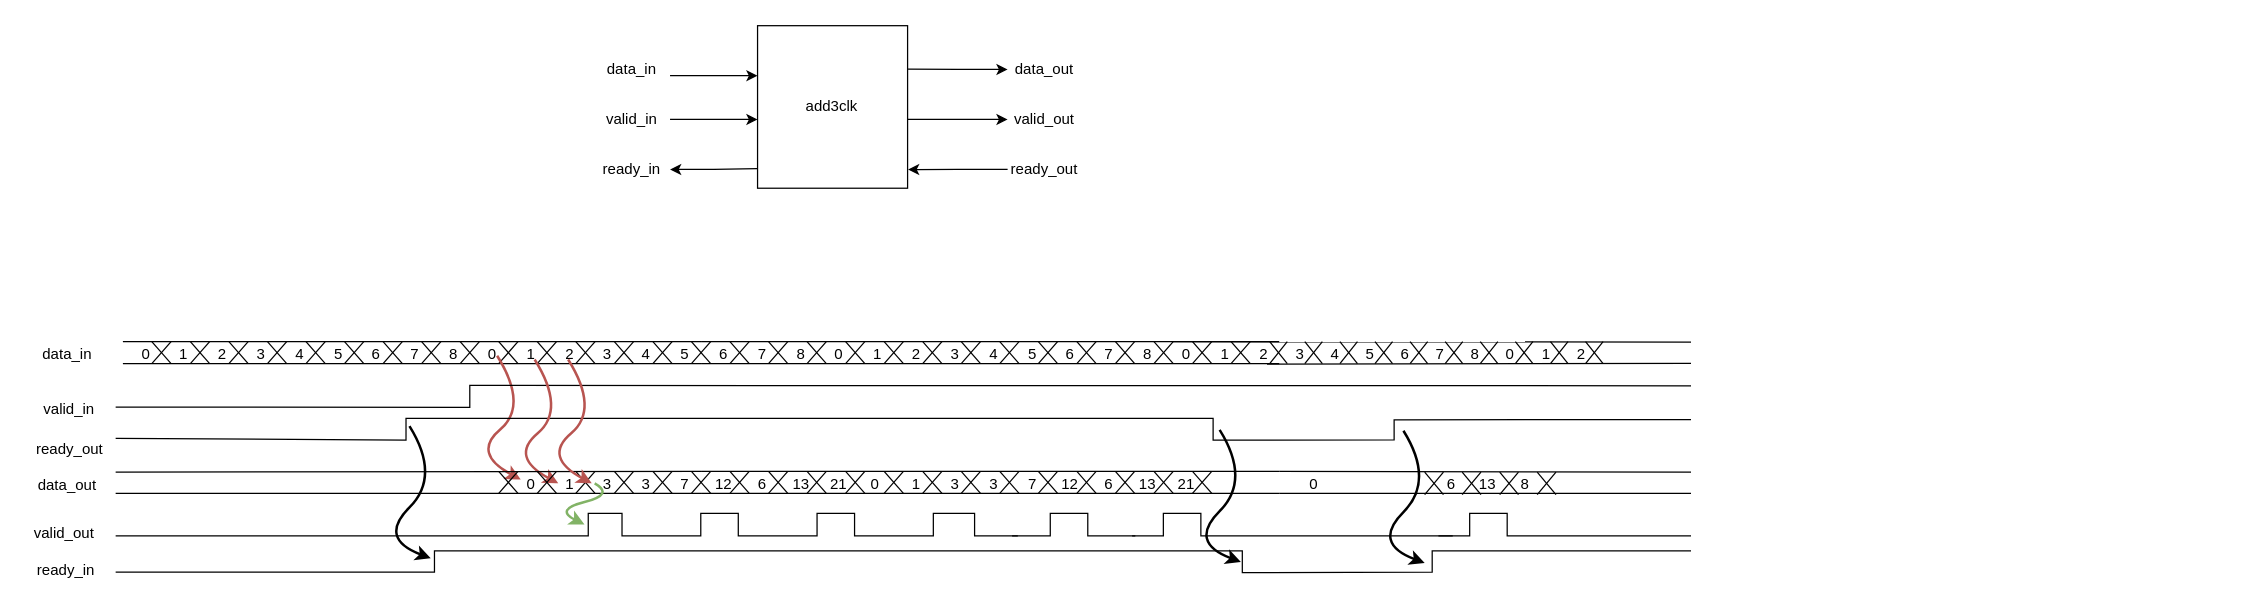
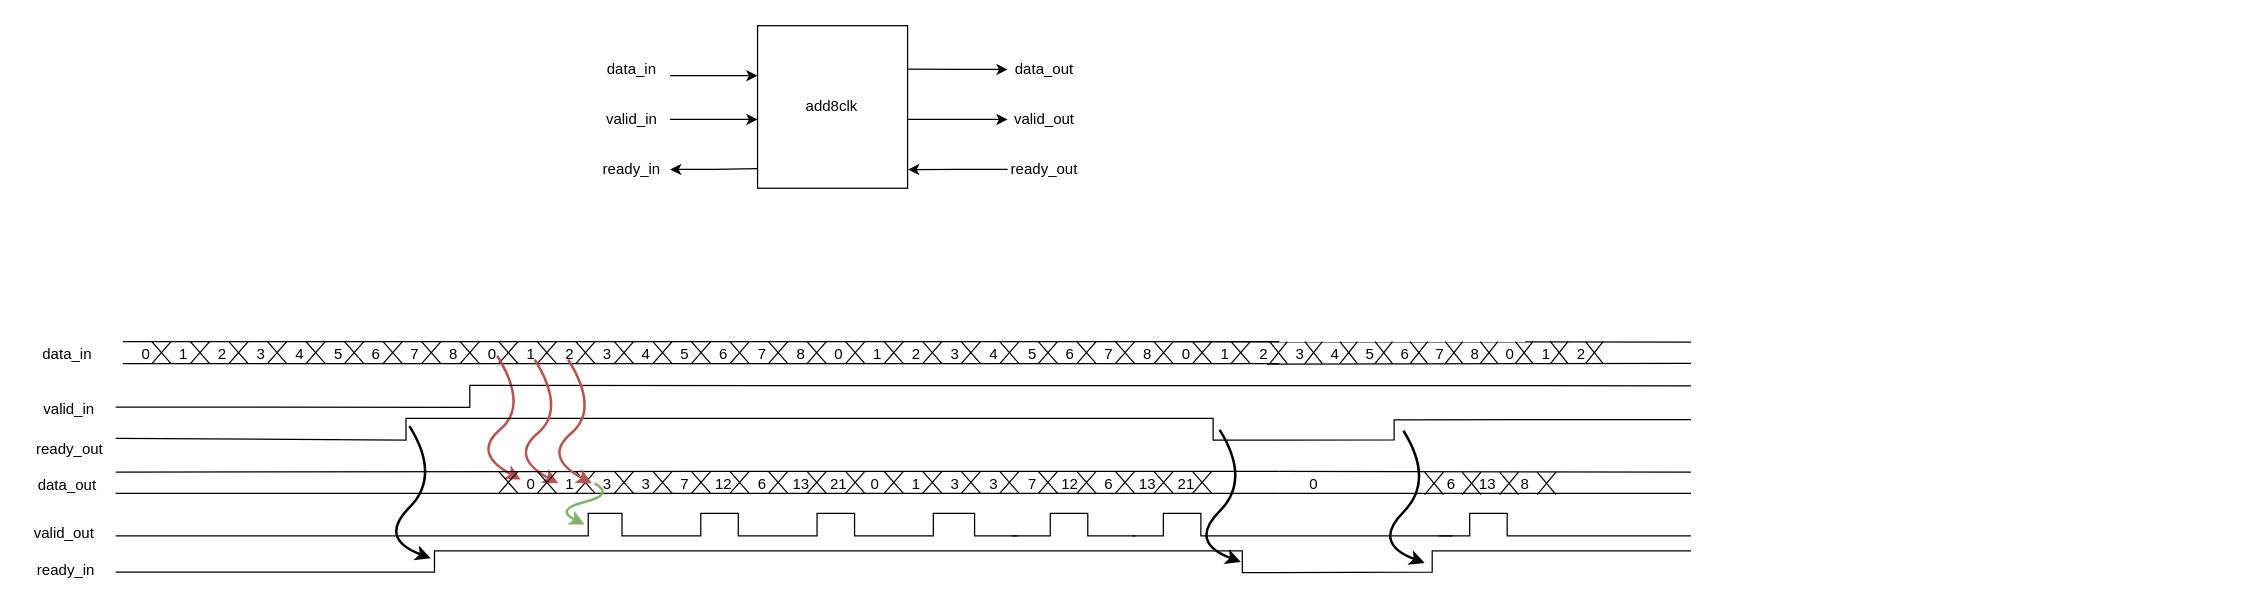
node "add3clk": label "add3clk" -> "add8clk"
